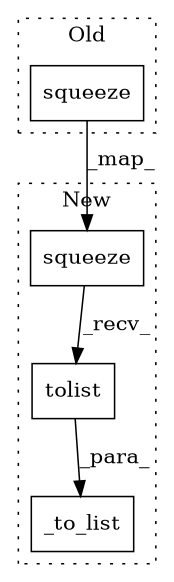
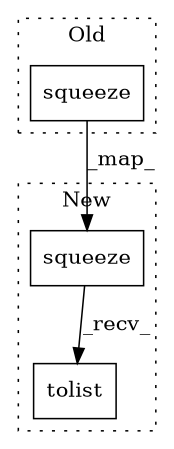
node "_to_list": removed
